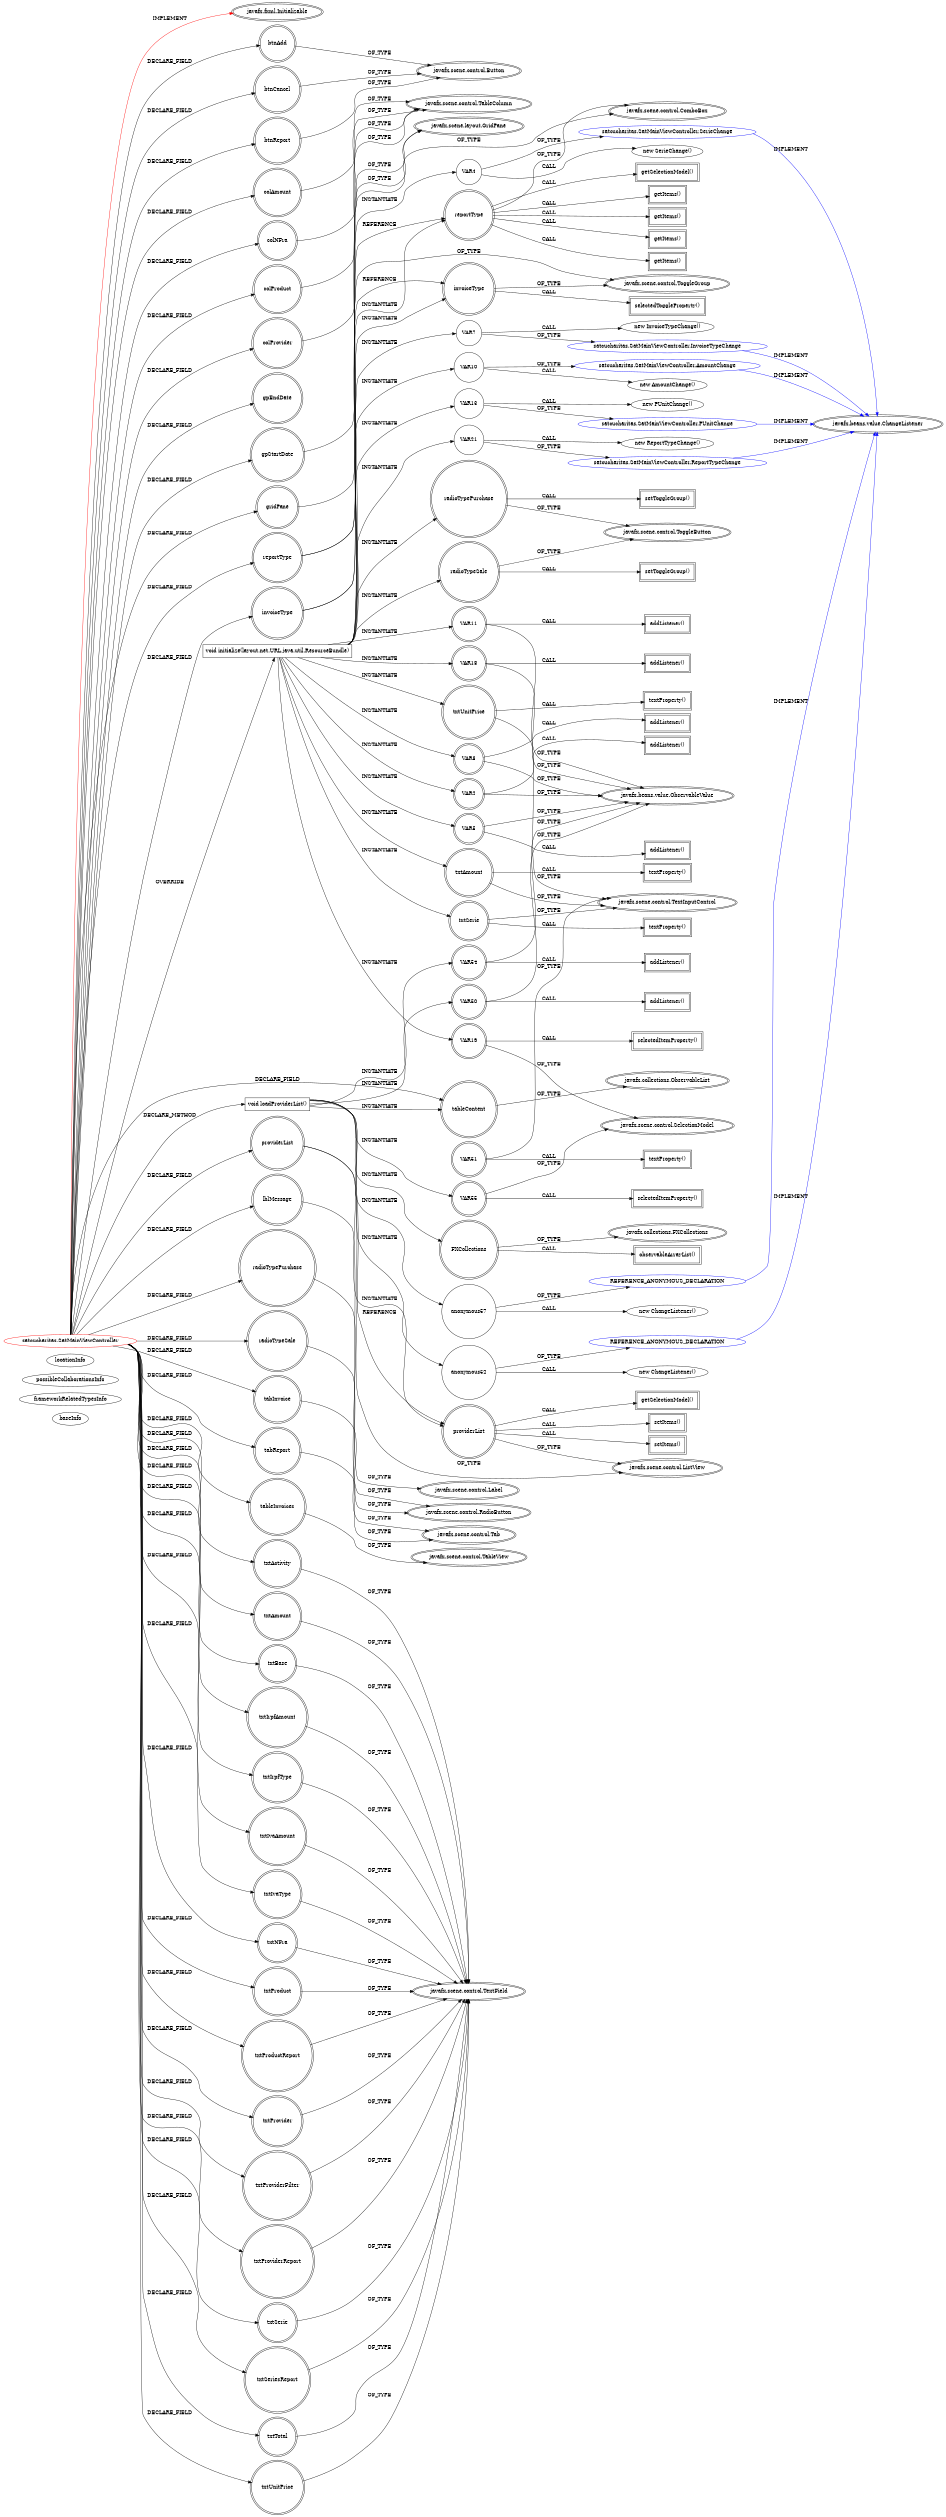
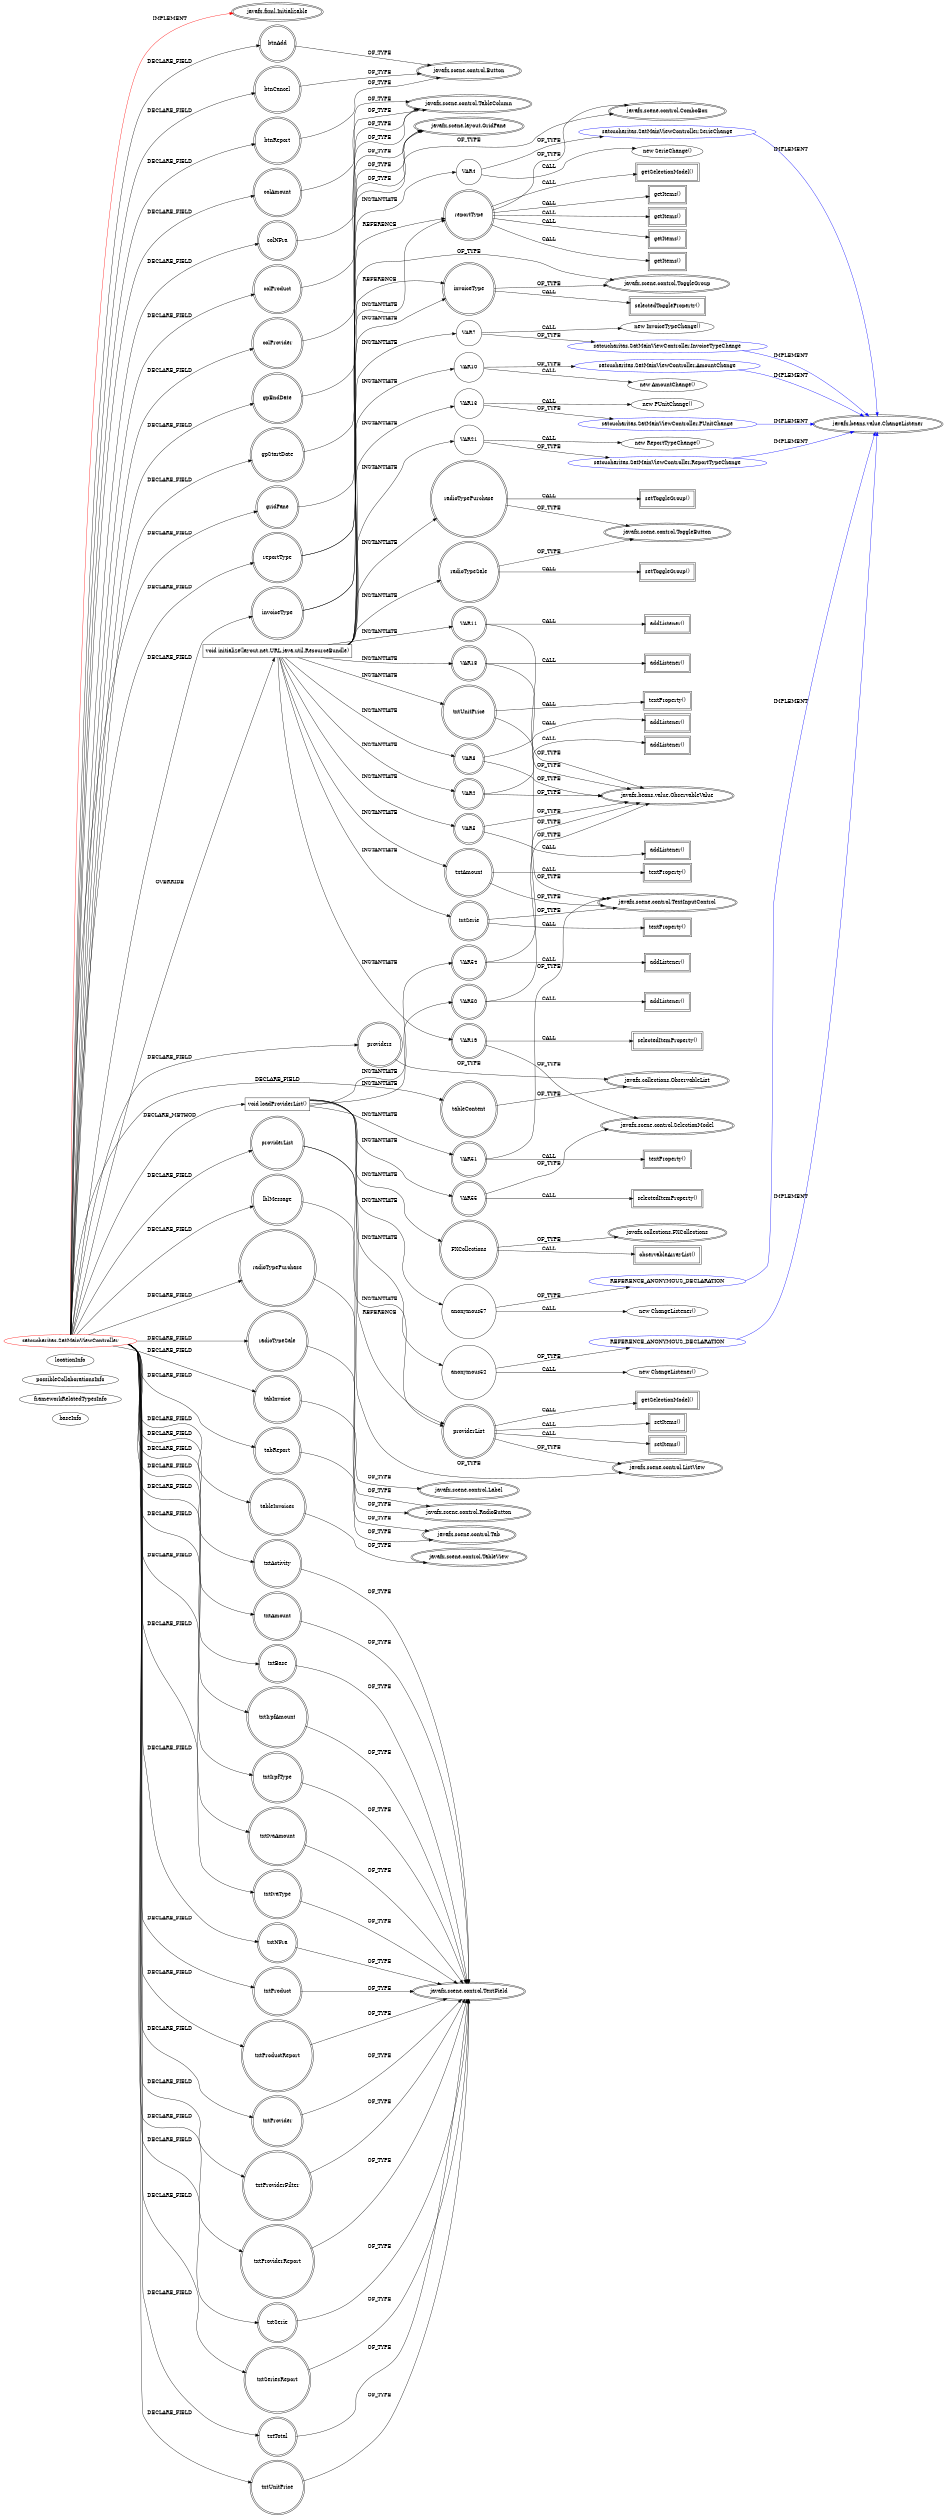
edge "gpEndDate" -> "javafx.scene.layout.GridPane": added, label "OF_TYPE"
node "providers": added
edge "void loadProviderList()" -> "tableContent": now "void loadProviderList()" -> "VAR51"
